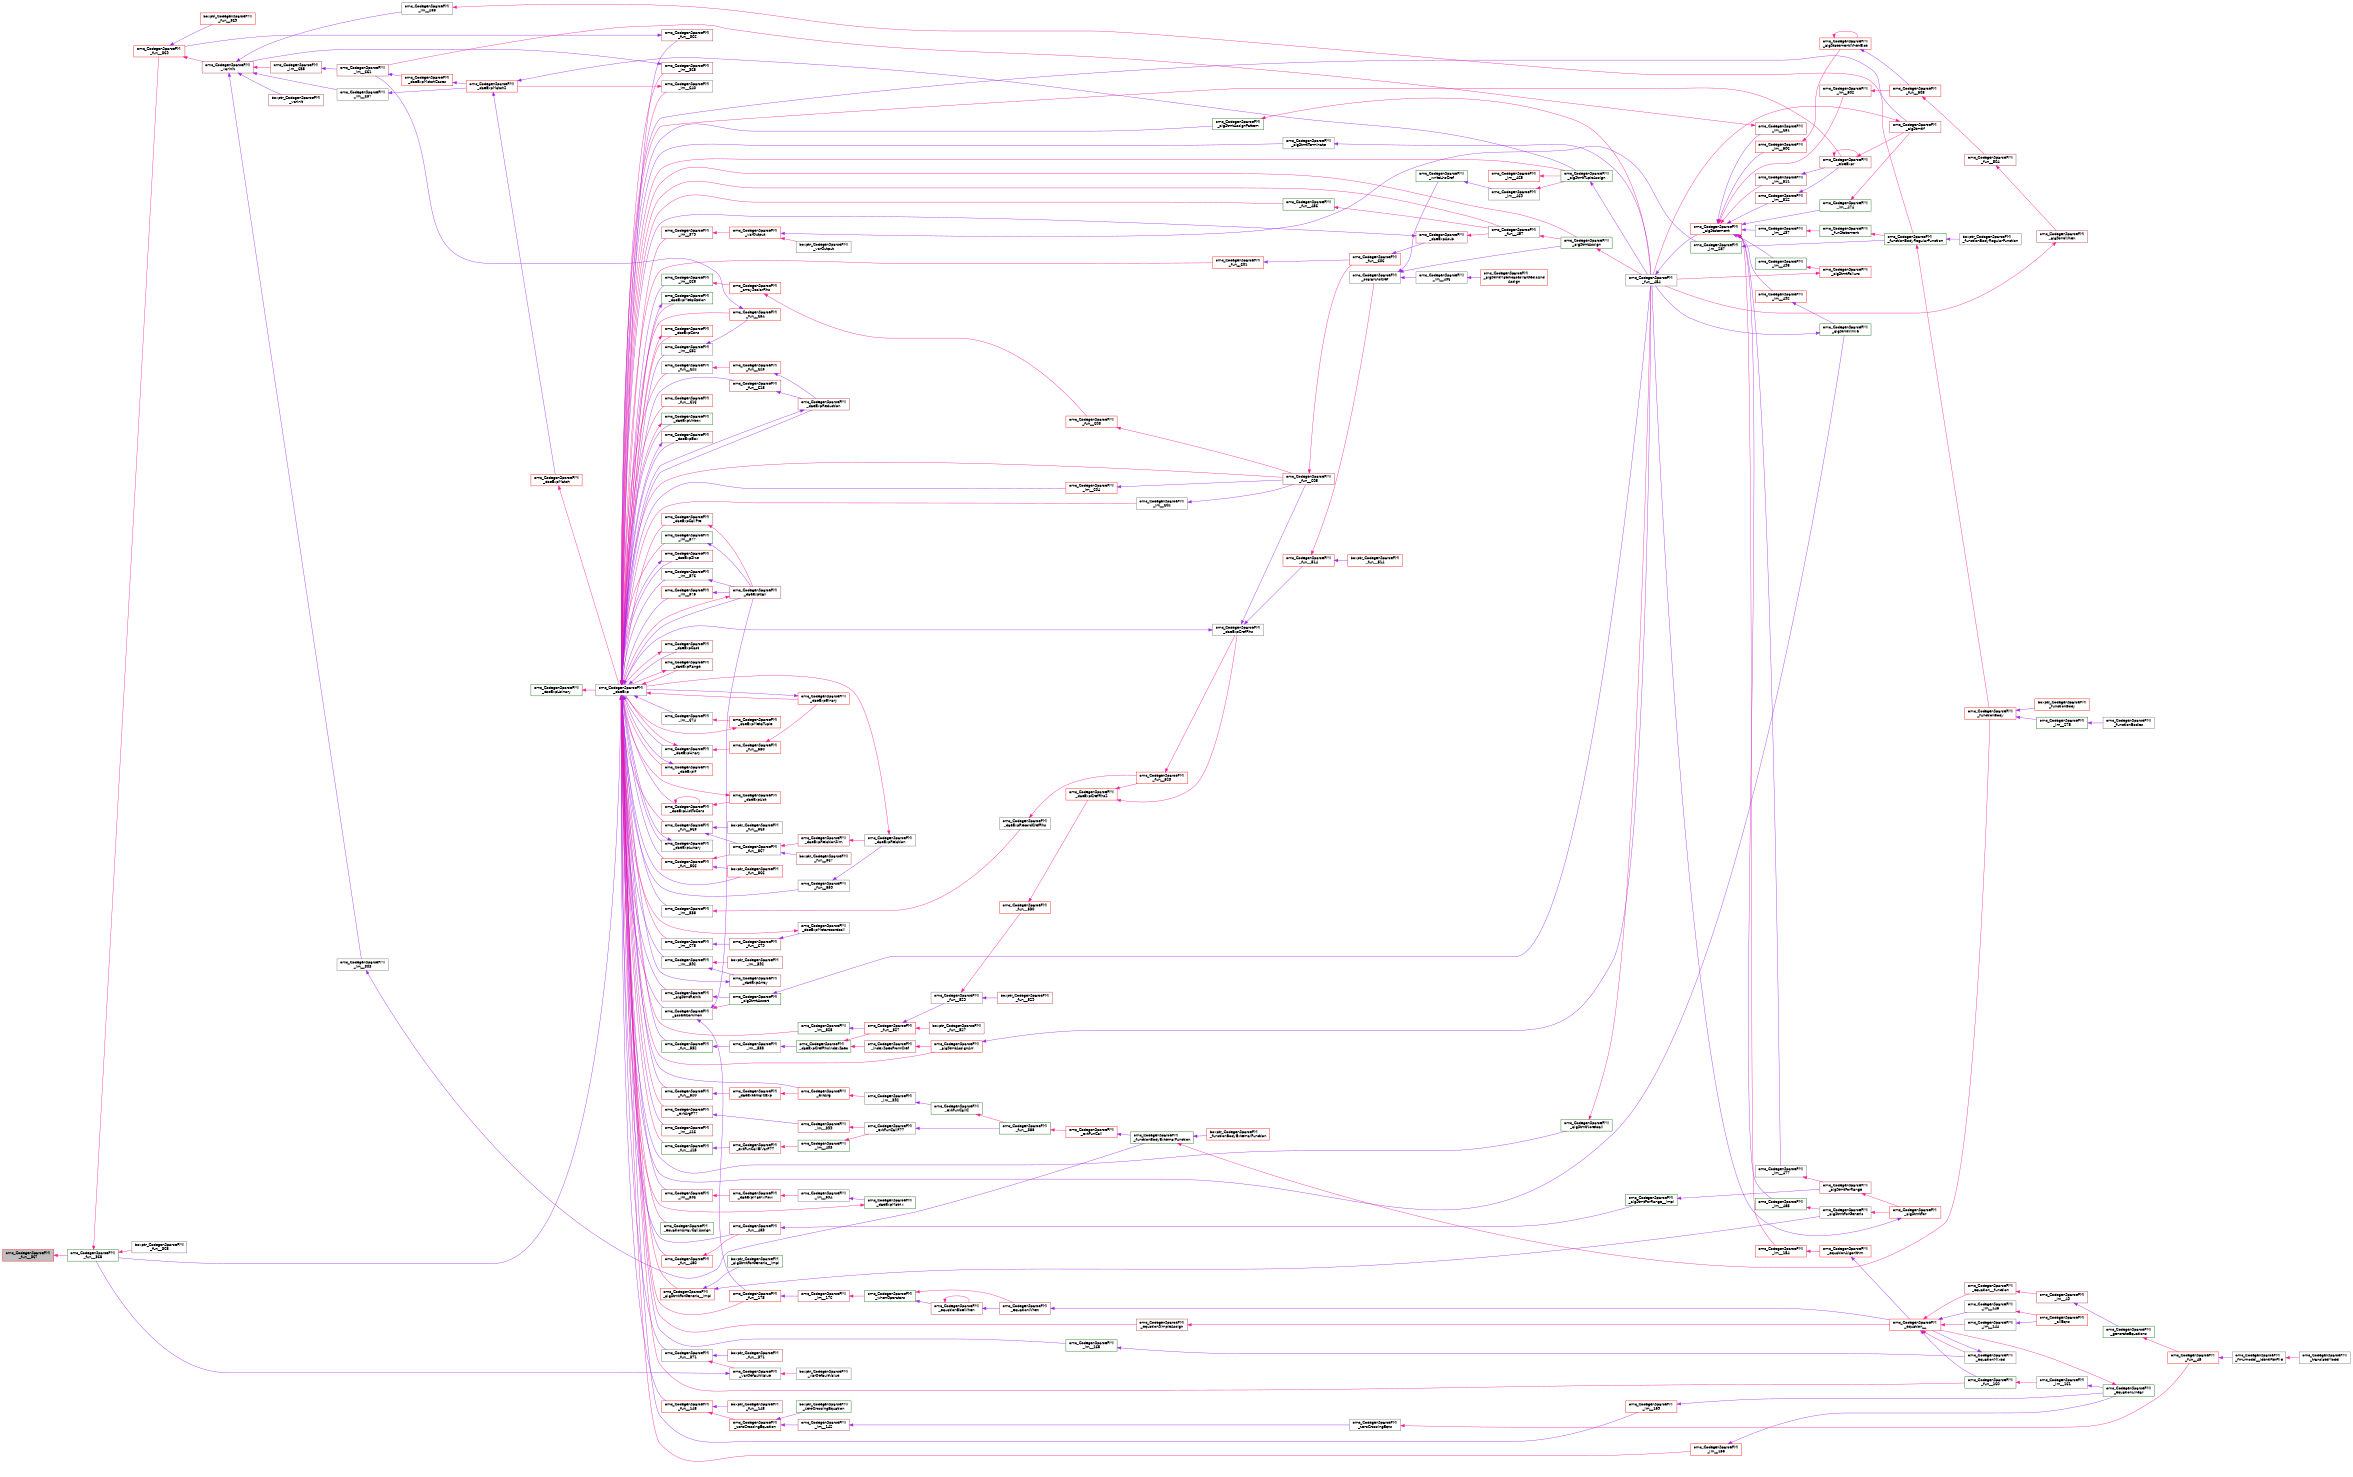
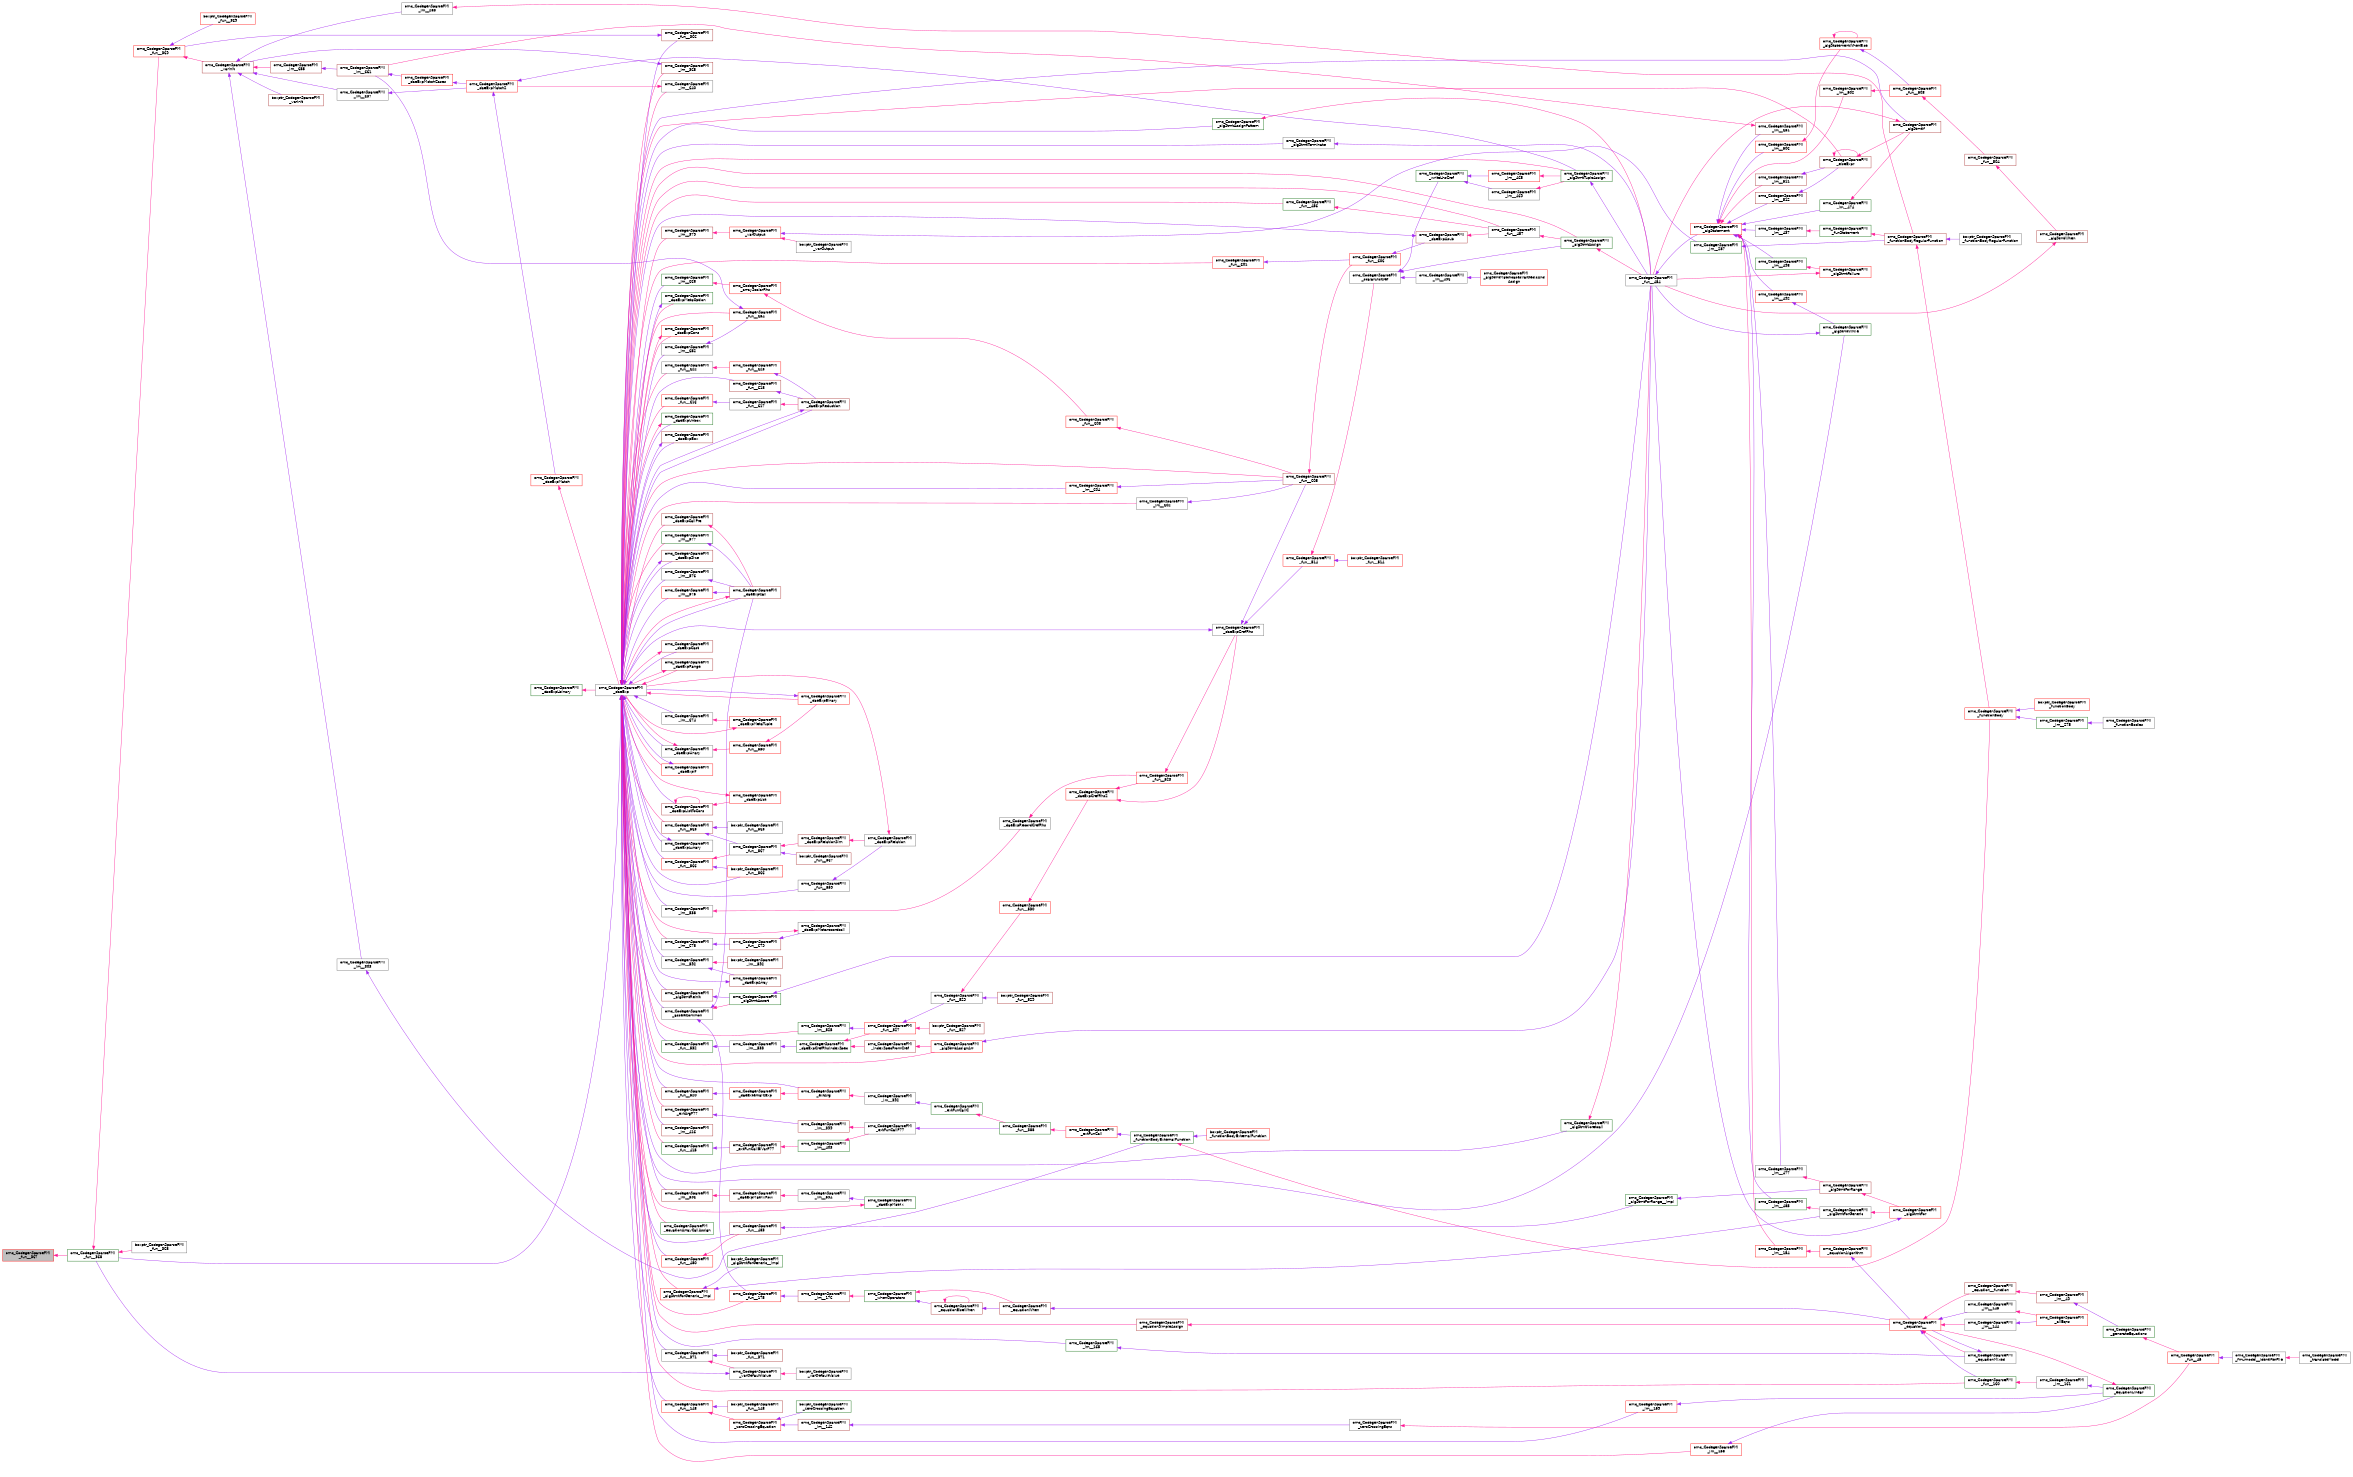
edge "omc_CodegenSparseFMI _lm__465" -> "omc_CodegenSparseFMI _writeLhsCref": added
node "omc_CodegenSparseFMI _functionBodyRegularFunction": color darkgreen -> brown
node "omc_CodegenSparseFMI _fun__617": added
